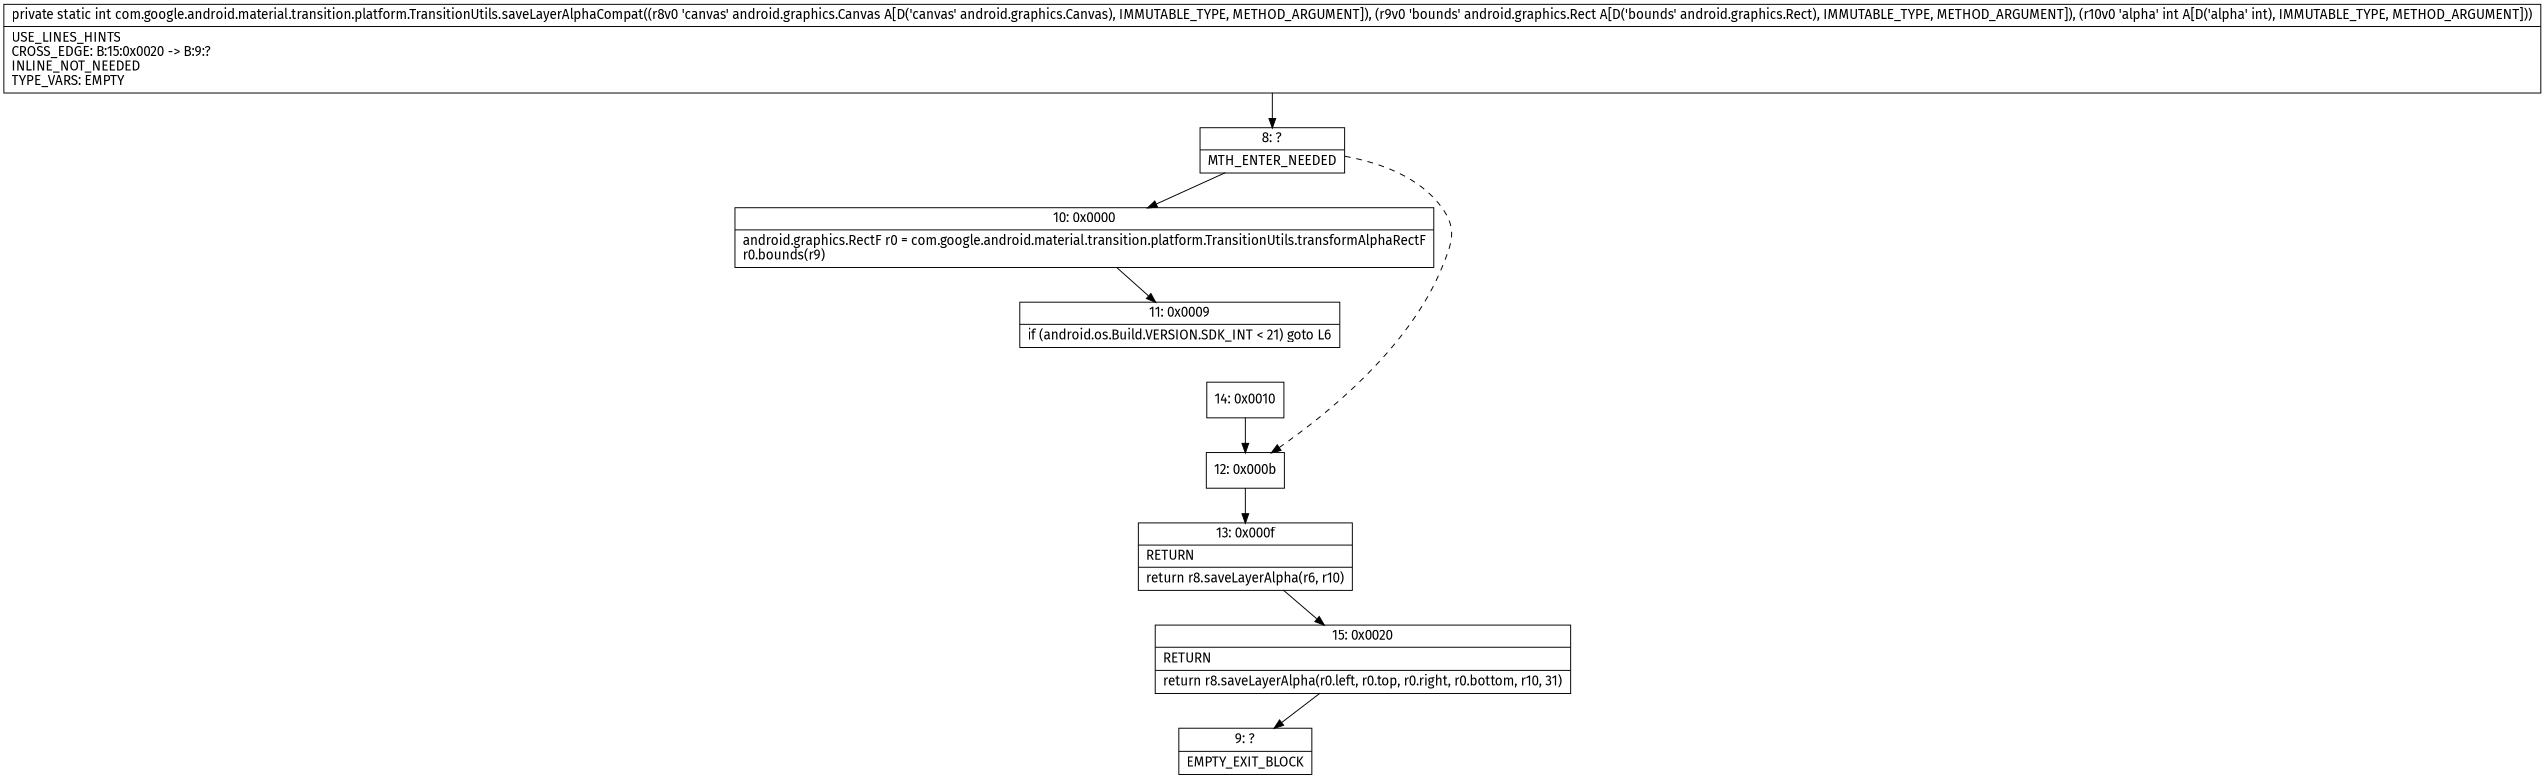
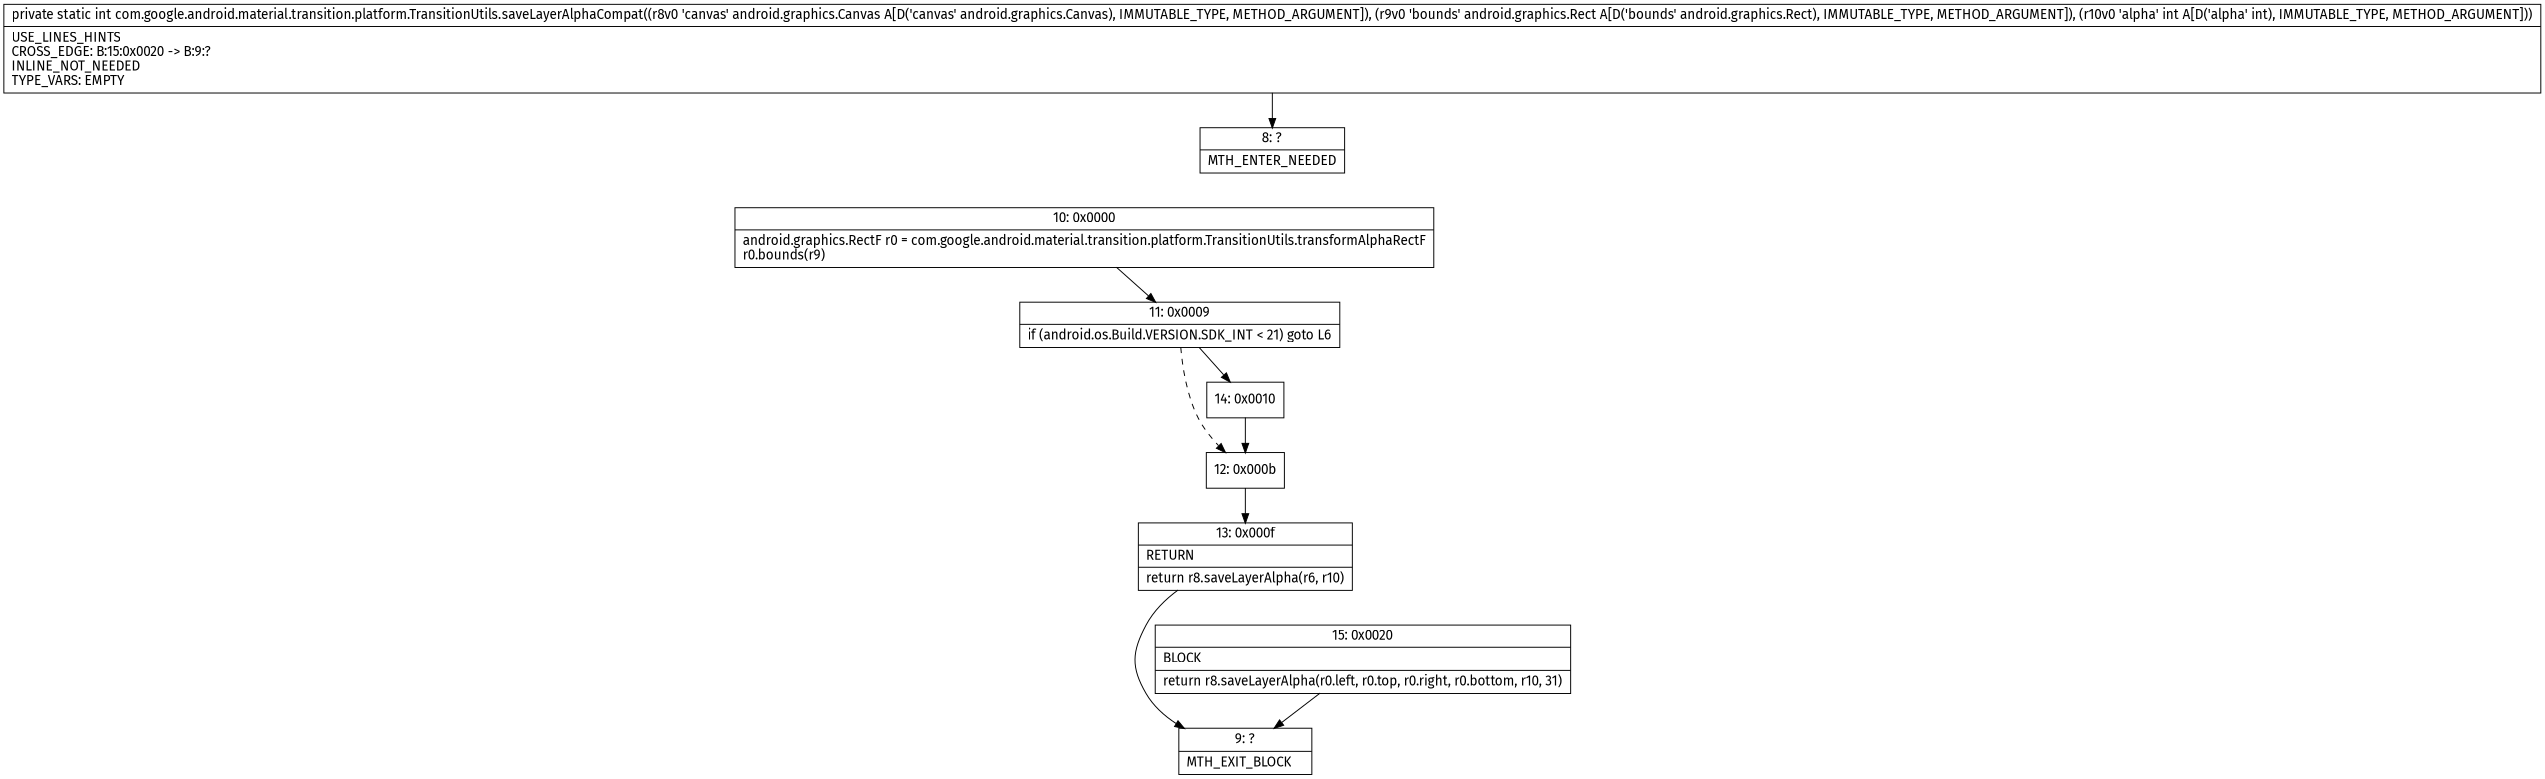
edge "8: ?" -> "10: 0x0000": removed
edge "8: ?" -> "12: 0x000b": now "11: 0x0009" -> "12: 0x000b"
edge "11: 0x0009" -> "14: 0x0010": added
edge "13: 0x000f" -> "15: 0x0020": now "13: 0x000f" -> "9: ?"
node "15: 0x0020": text "RETURN" -> "BLOCK"
node "9: ?": text "EMPTY_EXIT_BLOCK" -> "MTH_EXIT_BLOCK"
